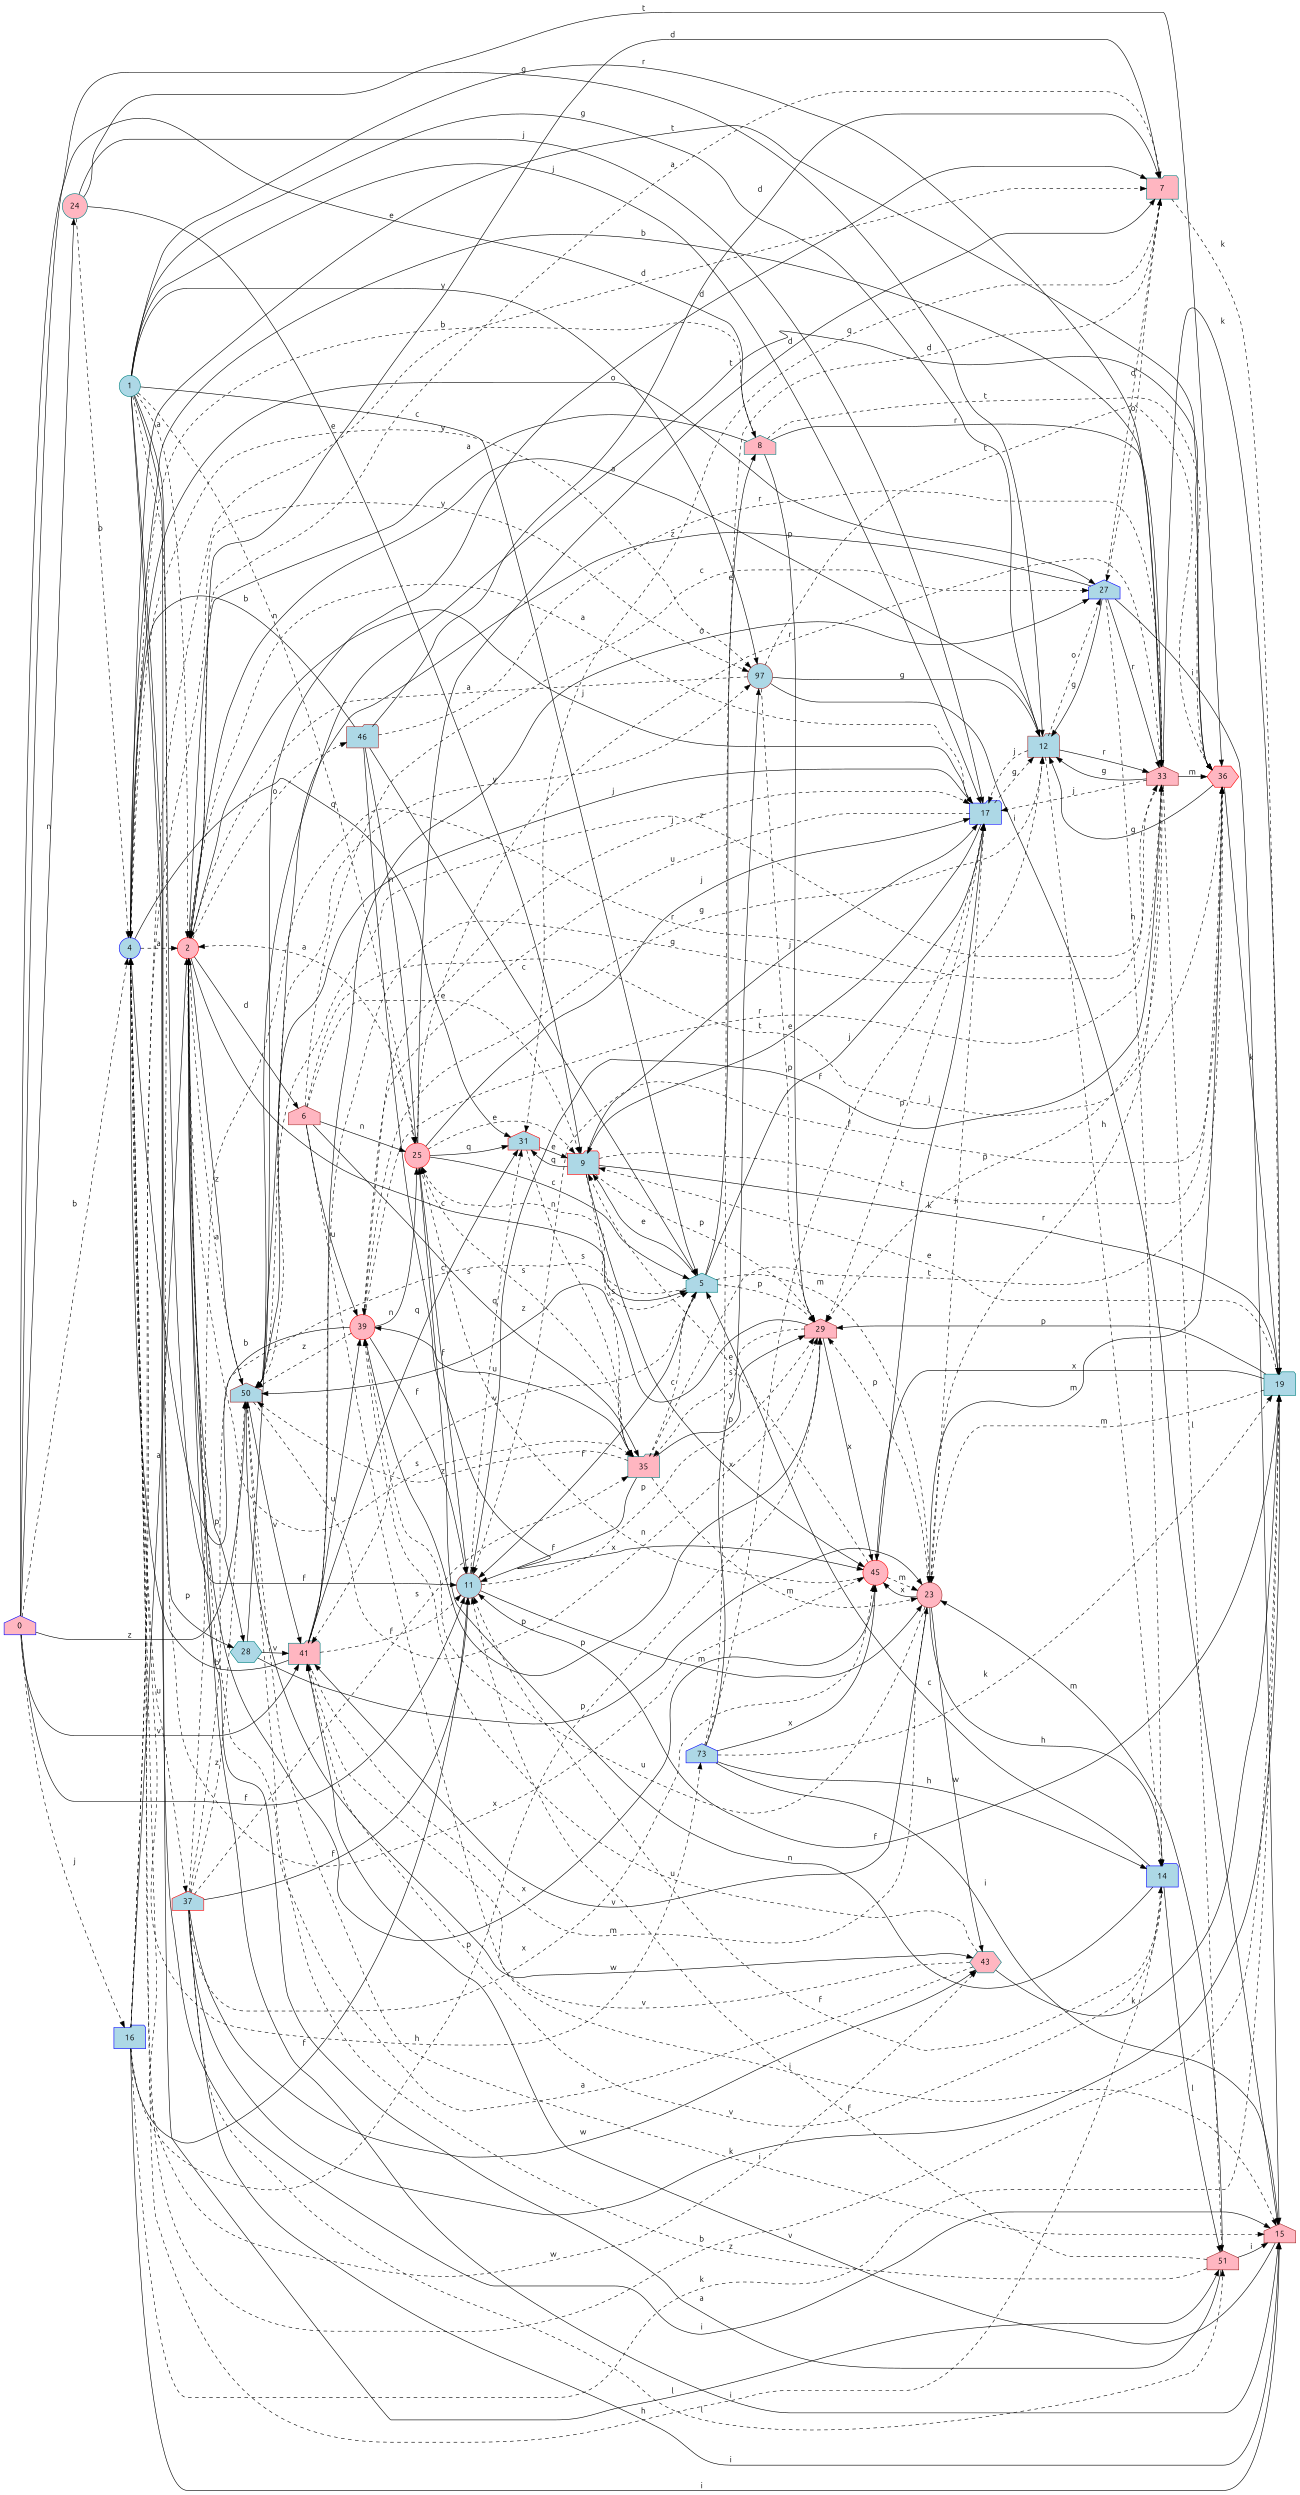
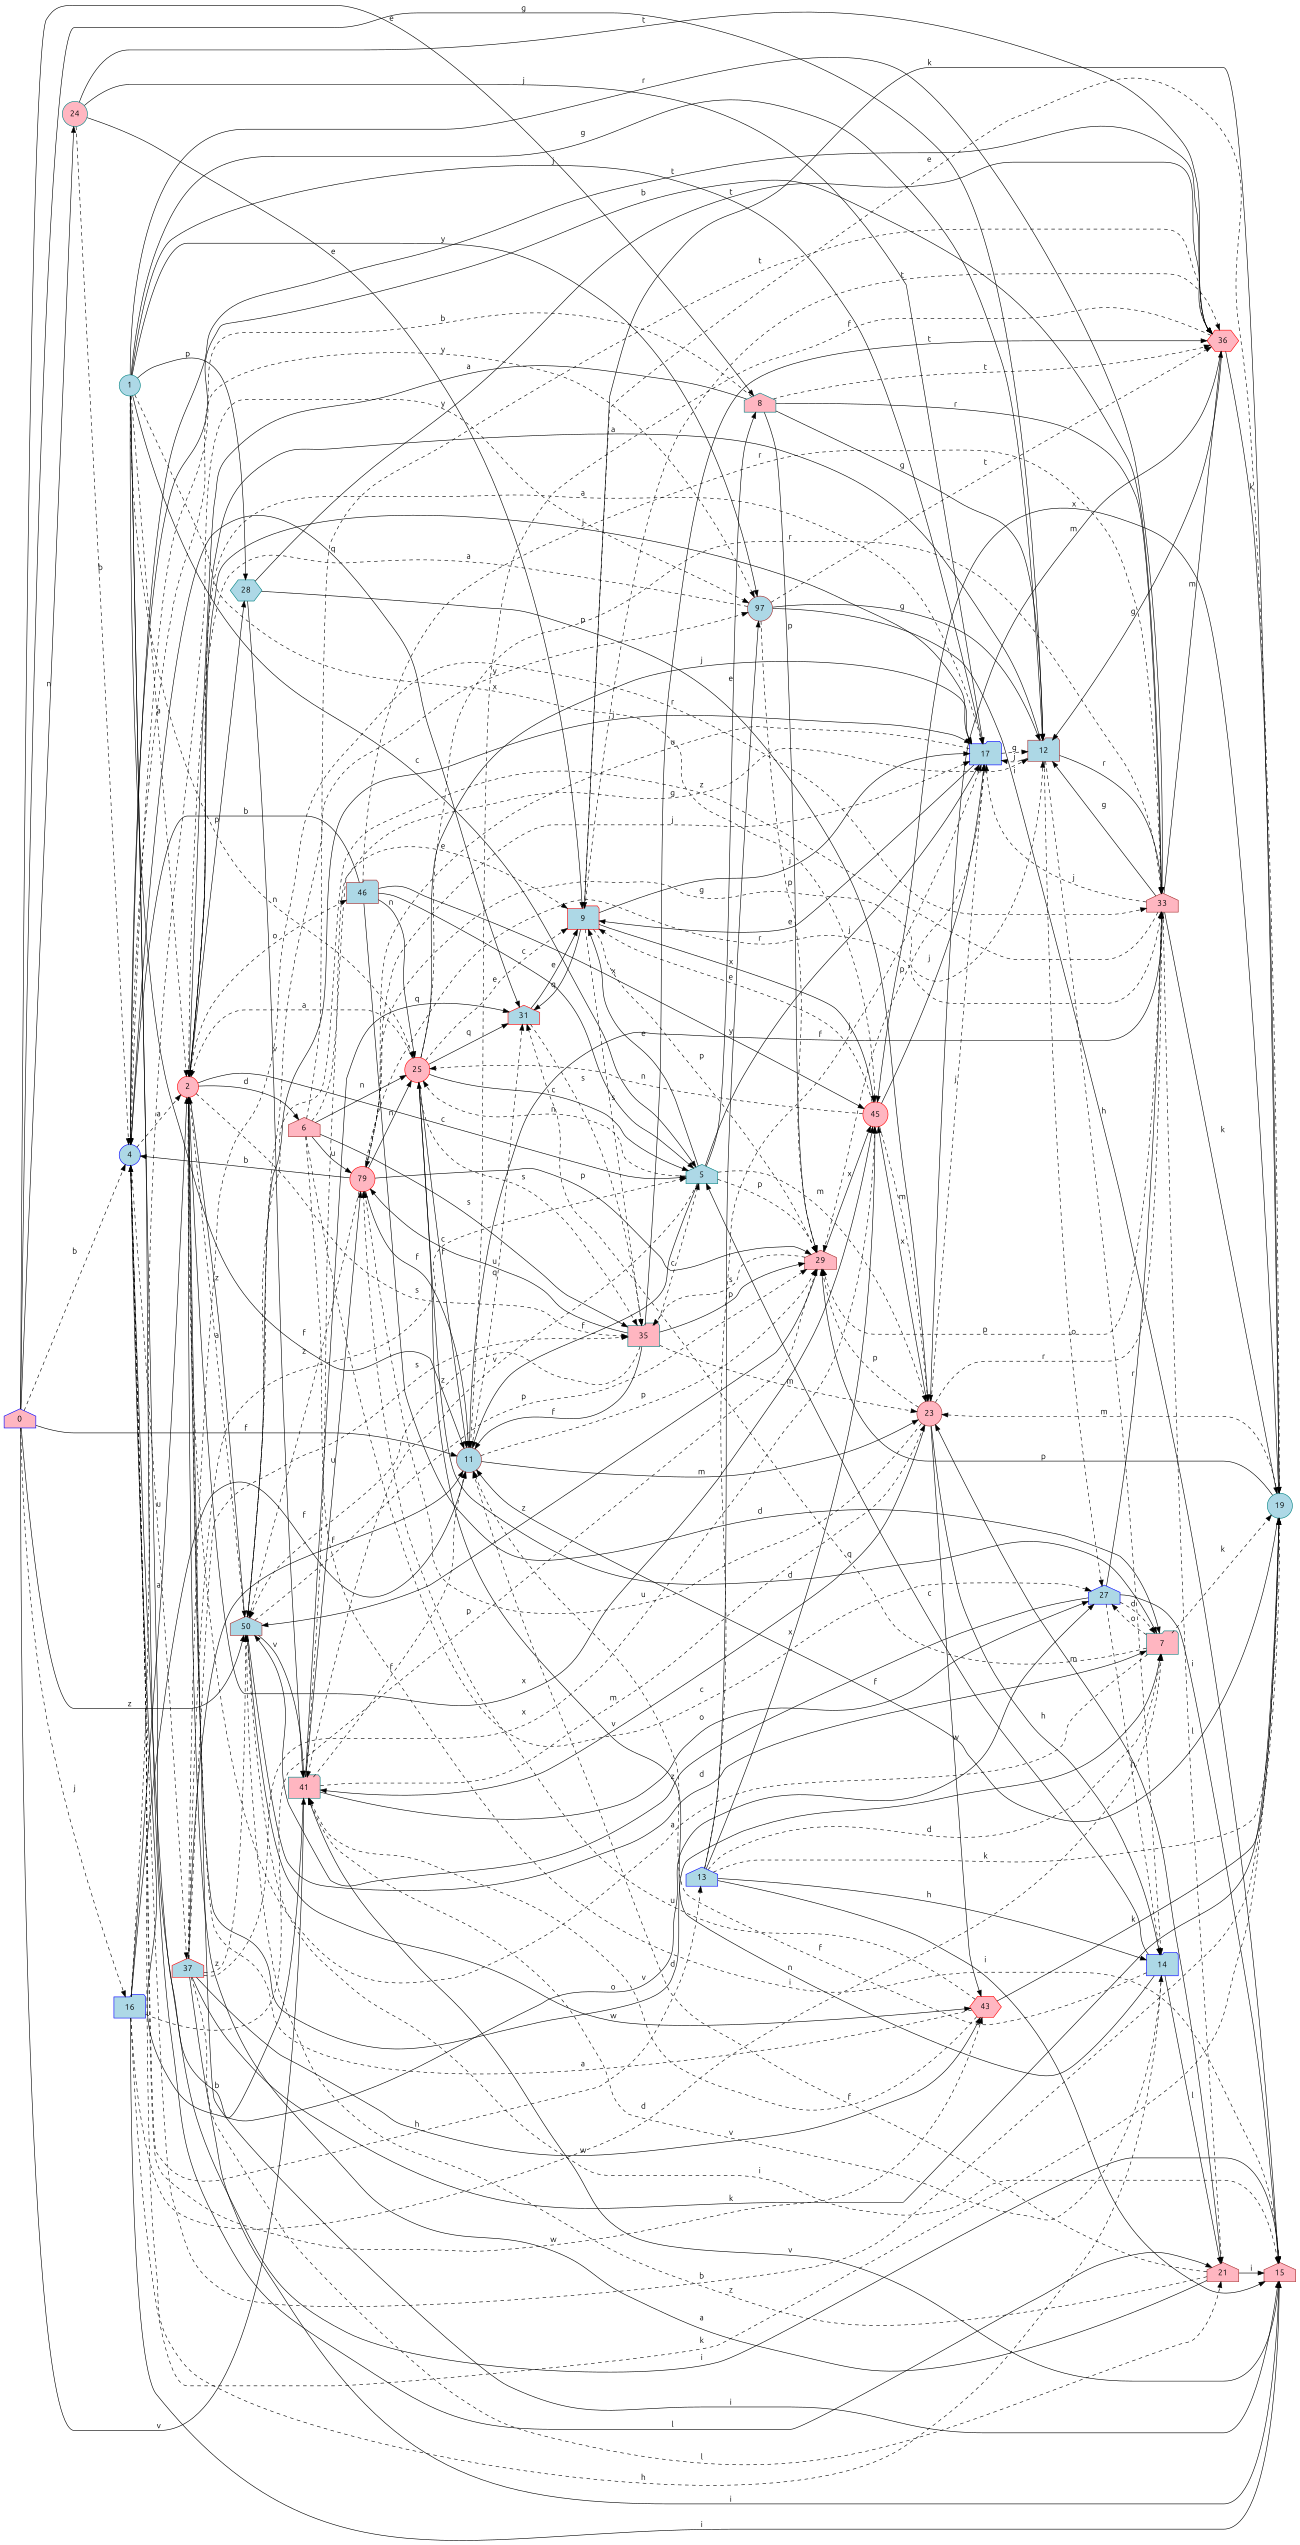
edge "27" -> "12": now "8" -> "12"
edge "35" -> "36": style dashed -> solid
node "39": label "39" -> "79"
node "19": shape folder -> circle
node "73": label "73" -> "13"
node "43": color teal -> red
node "51": label "51" -> "21"
